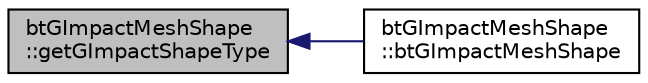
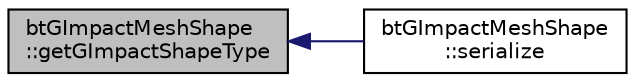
node "btGImpactMeshShape ::btGImpactMeshShape": label "btGImpactMeshShape ::btGImpactMeshShape" -> "btGImpactMeshShape ::serialize"
